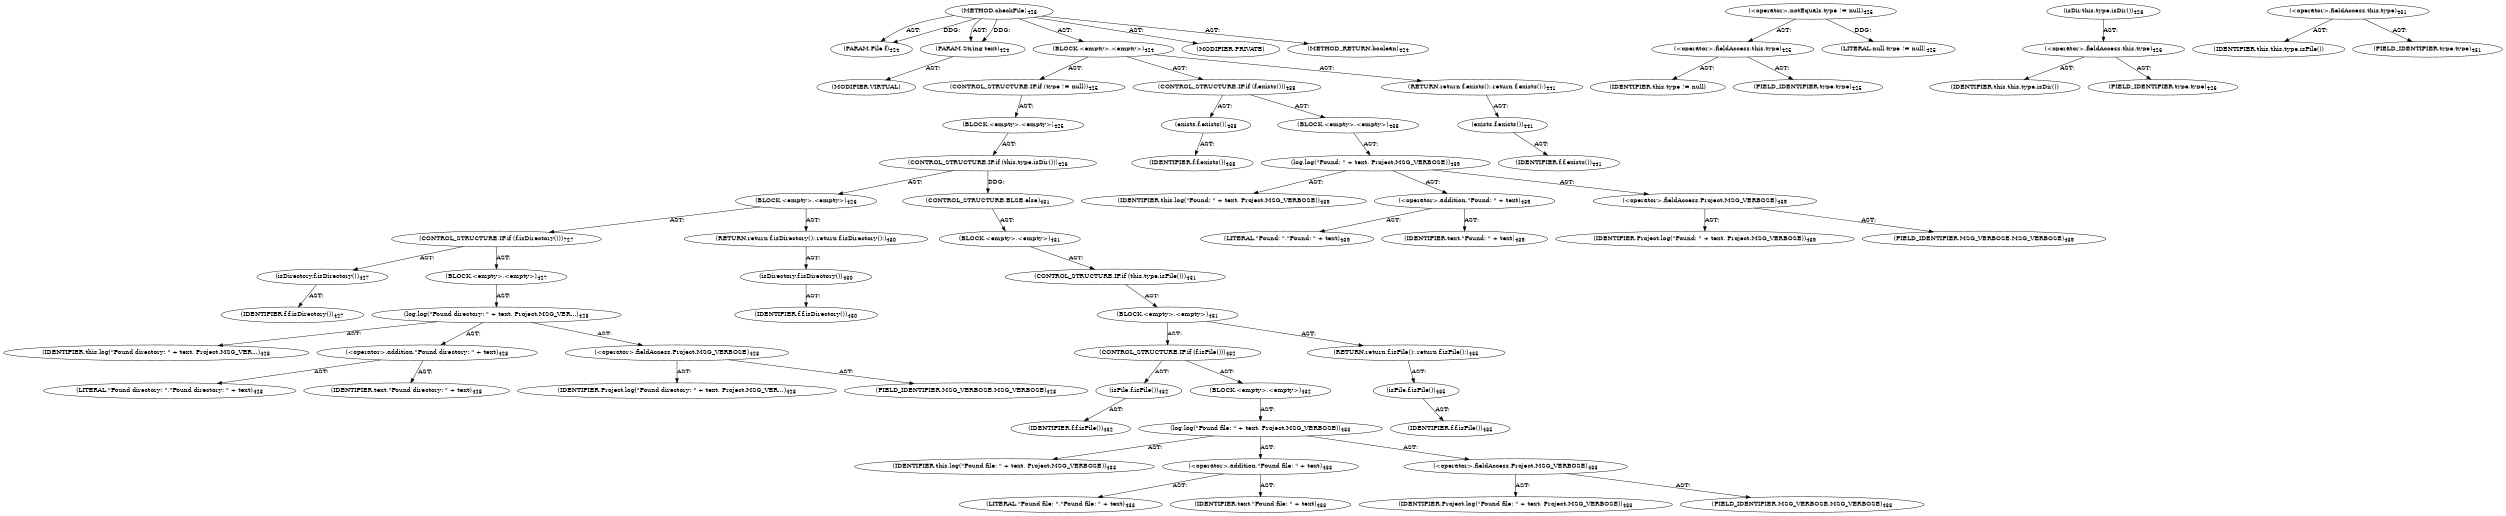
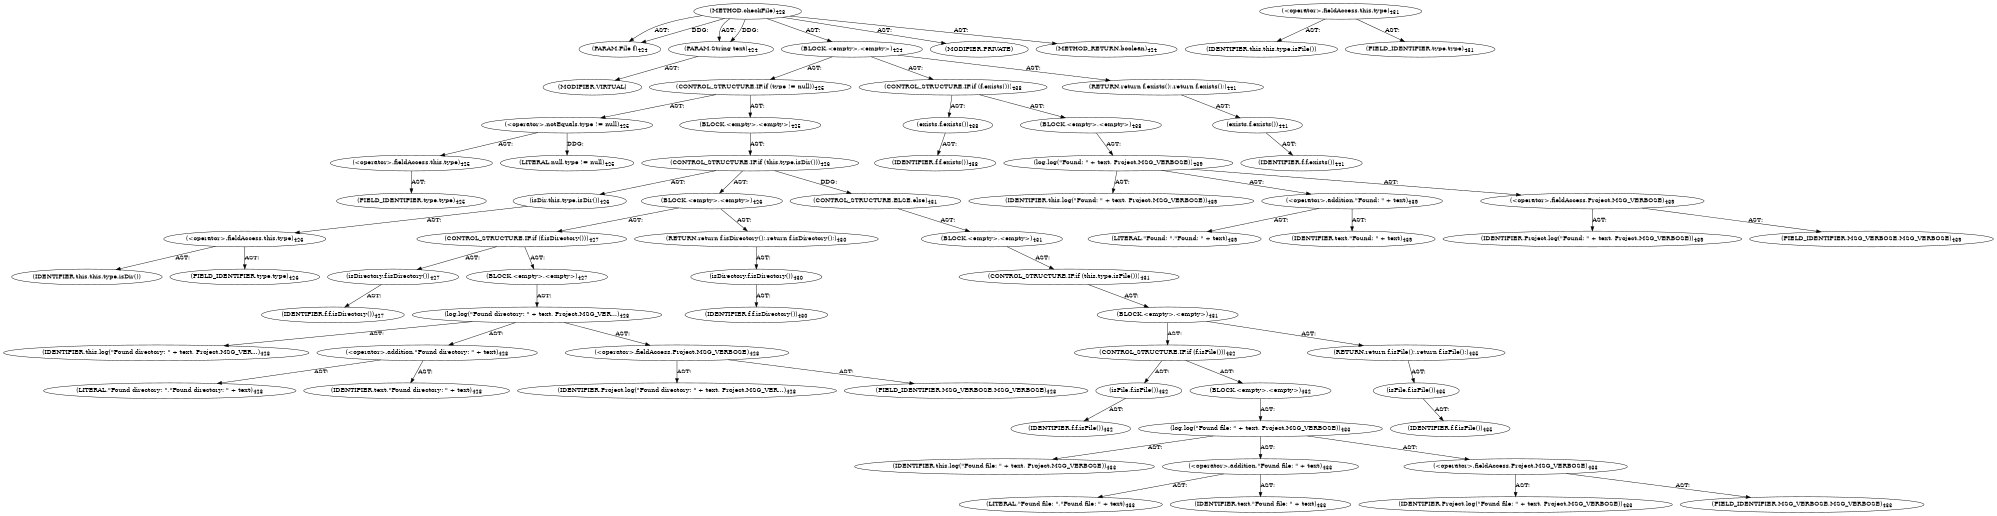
node "(IDENTIFIER,this,type != null)": removed
edge "(CONTROL_STRUCTURE,IF,if (type != null))" -> "(<operator>.notEquals,type != null)": added, label "AST:"
edge "(CONTROL_STRUCTURE,IF,if (this.type.isDir()))" -> "(isDir,this.type.isDir())": added, label "AST:"
node "(CONTROL_STRUCTURE,IF,if (f.isDirectory()))": text "727" -> "427"
